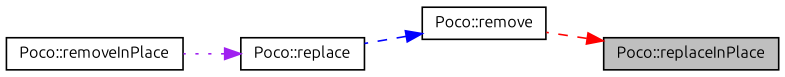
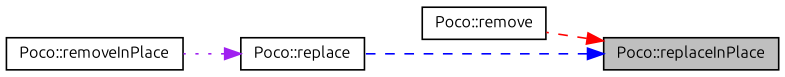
edge "Poco::replace" -> "Poco::remove": now "Poco::replace" -> "Poco::replaceInPlace"
